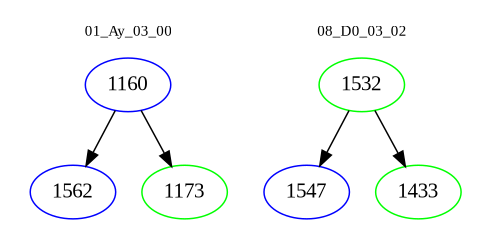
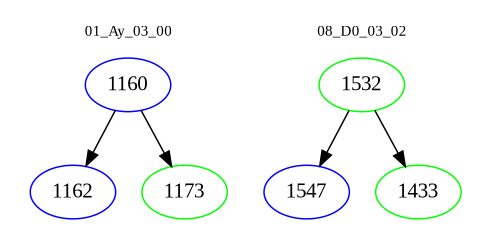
node "1562": label "1562" -> "1162"
